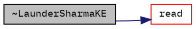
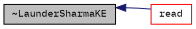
edge "~LaunderSharmaKE" -> "read": reversed
